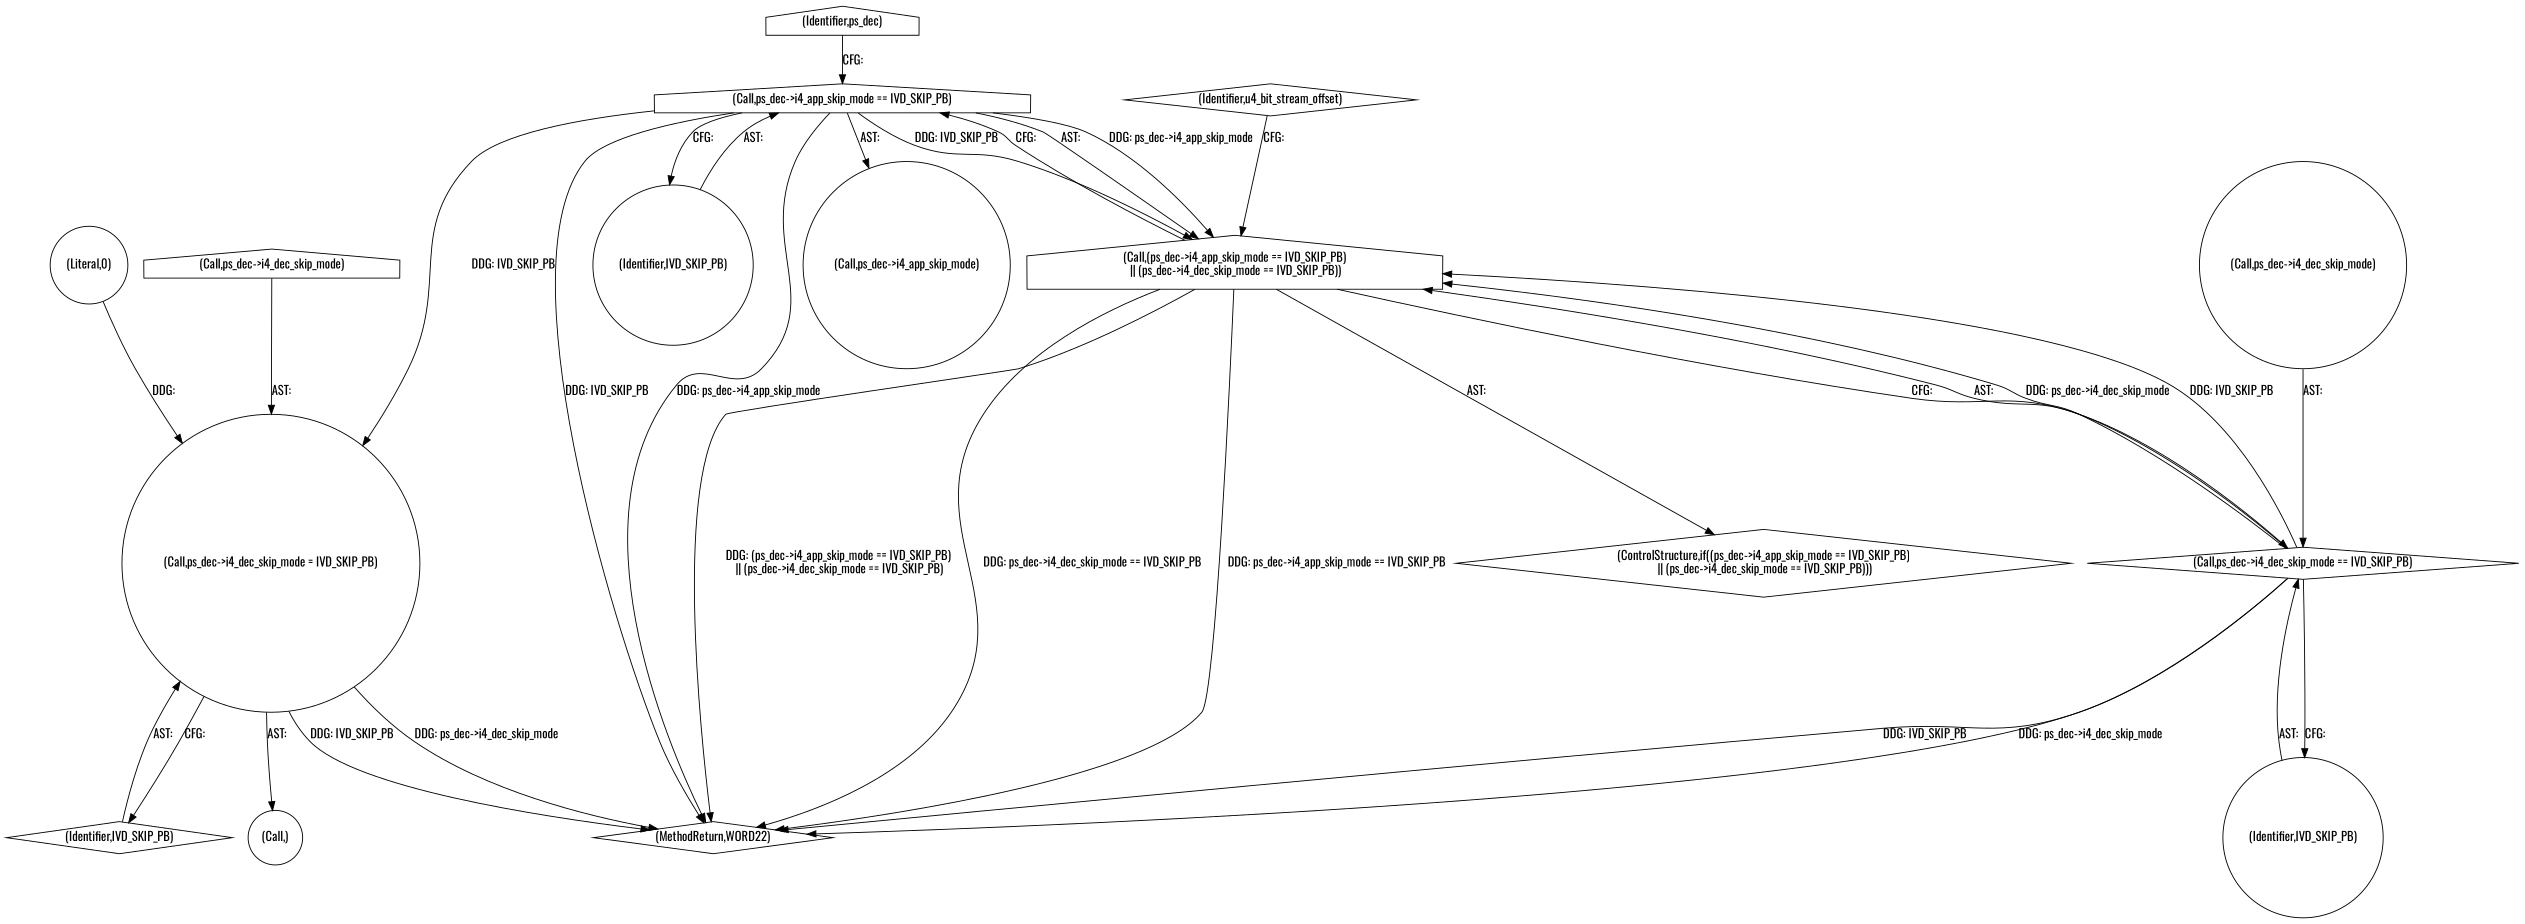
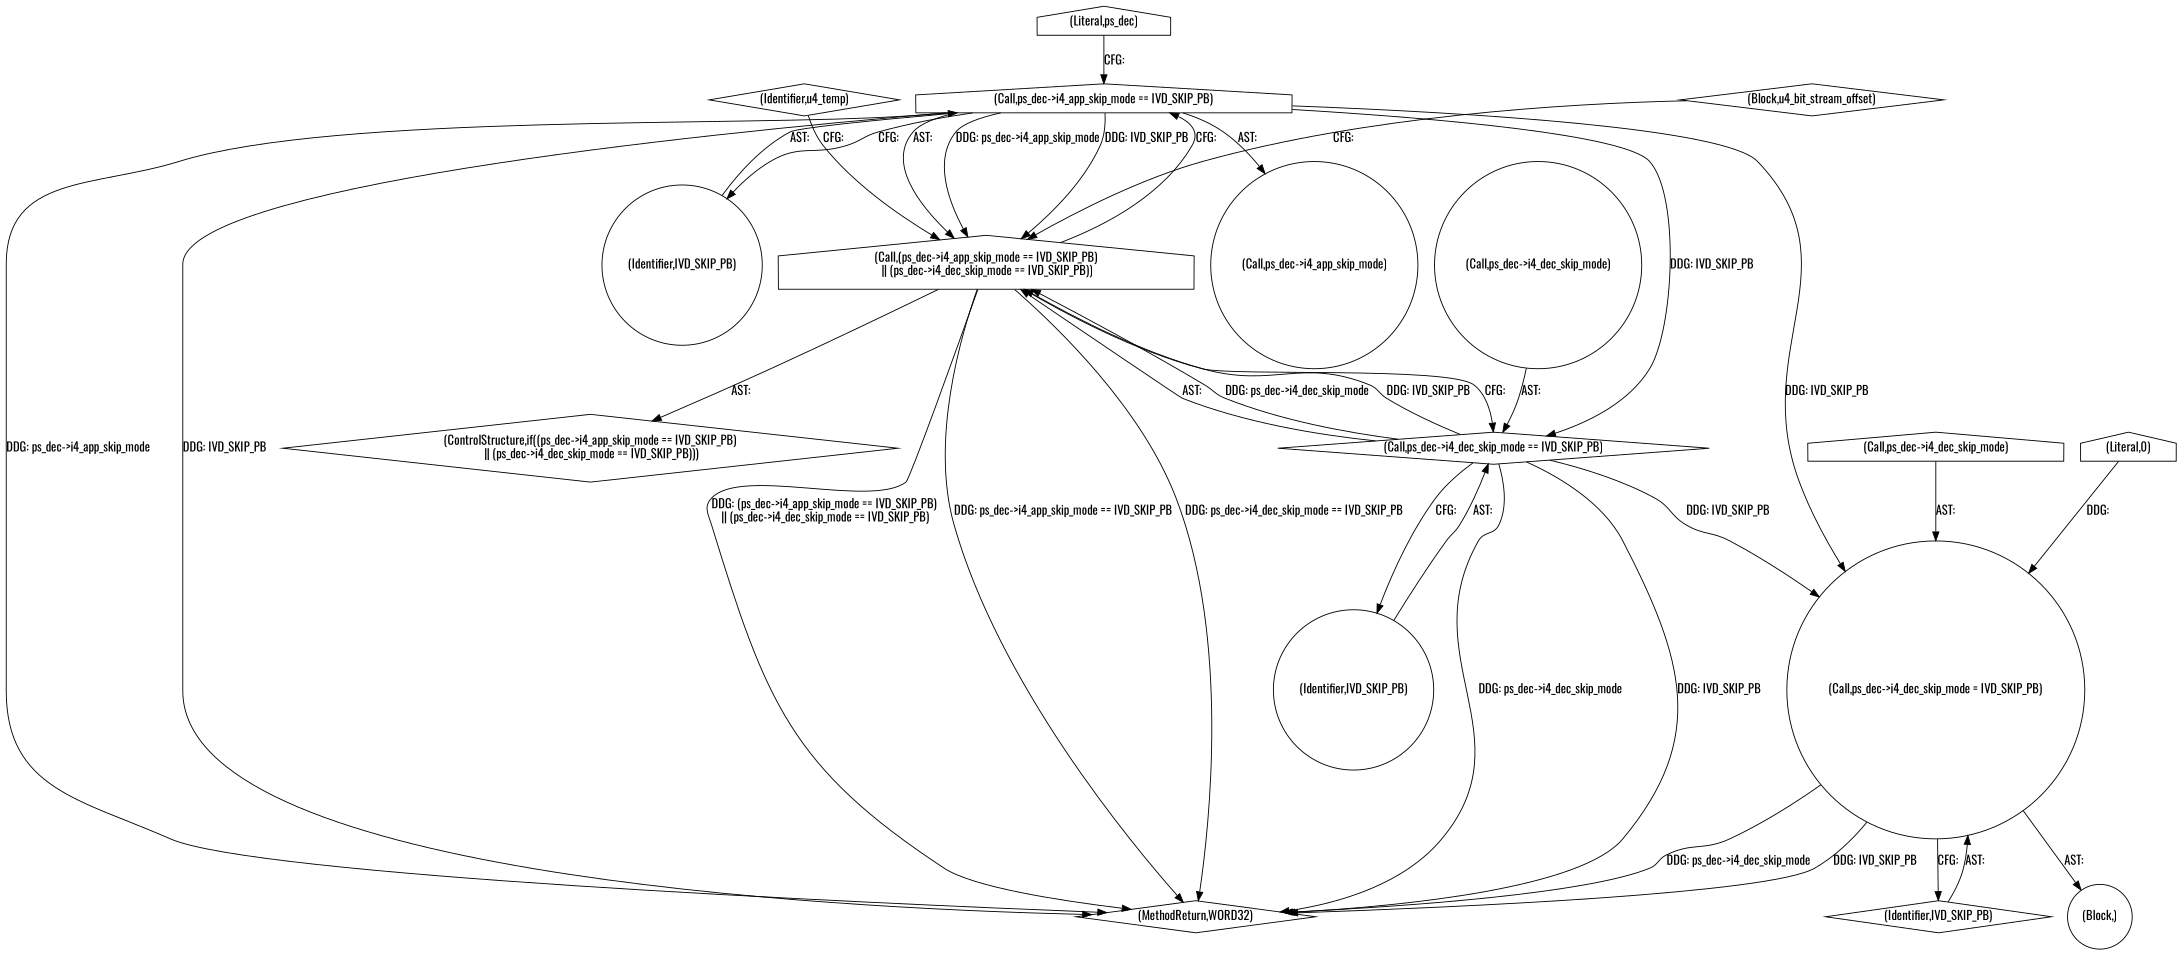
node "(Identifier,ps_dec)": label "(Identifier,ps_dec)" -> "(Literal,ps_dec)"
node "(Identifier,u4_temp)": added
node "(Identifier,u4_bit_stream_offset)": label "(Identifier,u4_bit_stream_offset)" -> "(Block,u4_bit_stream_offset)"
edge "(Call,ps_dec->i4_app_skip_mode == IVD_SKIP_PB)" -> "(Call,ps_dec->i4_dec_skip_mode == IVD_SKIP_PB)": added, label "DDG: IVD_SKIP_PB"
node "(Literal,0)": shape circle -> house
edge "(Call,ps_dec->i4_dec_skip_mode == IVD_SKIP_PB)" -> "(Call,ps_dec->i4_dec_skip_mode = IVD_SKIP_PB)": added, label "DDG: IVD_SKIP_PB"
node "(Call,)": label "(Call,)" -> "(Block,)"
node "(MethodReturn,WORD22)": label "(MethodReturn,WORD22)" -> "(MethodReturn,WORD32)"
